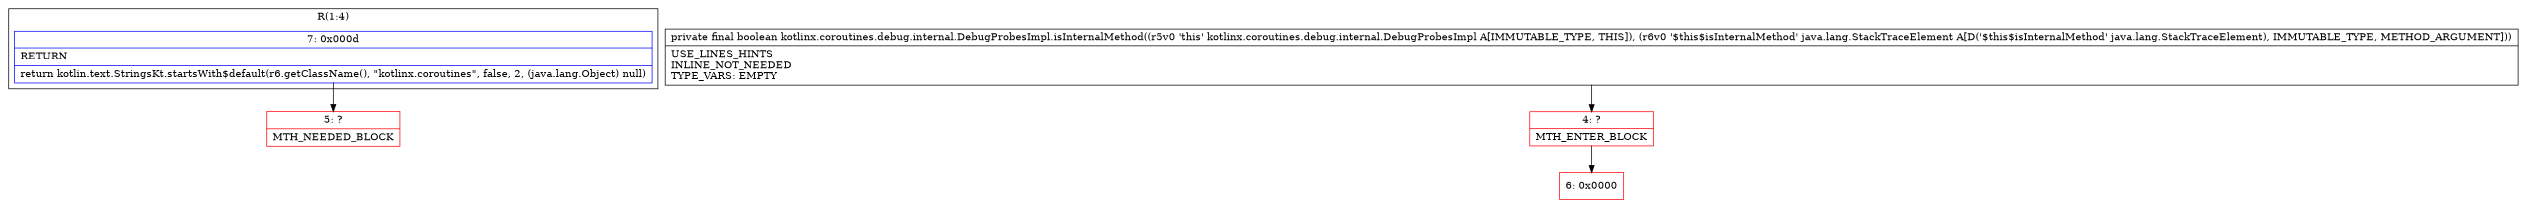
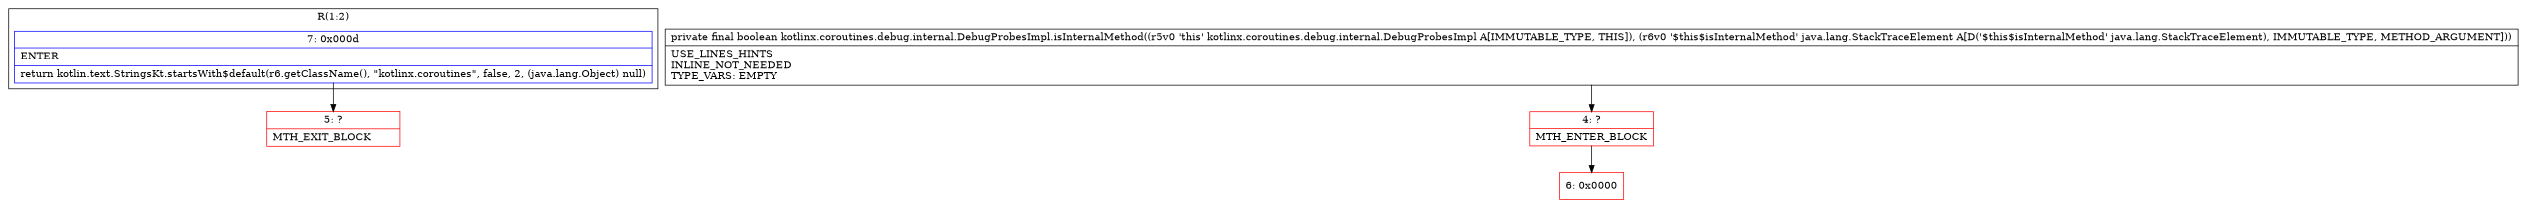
cluster "R(1:4)": label "R(1:4)" -> "R(1:2)"
node "7: 0x000d": text "RETURN" -> "ENTER"
node "5: ?": text "MTH_NEEDED_BLOCK" -> "MTH_EXIT_BLOCK"
